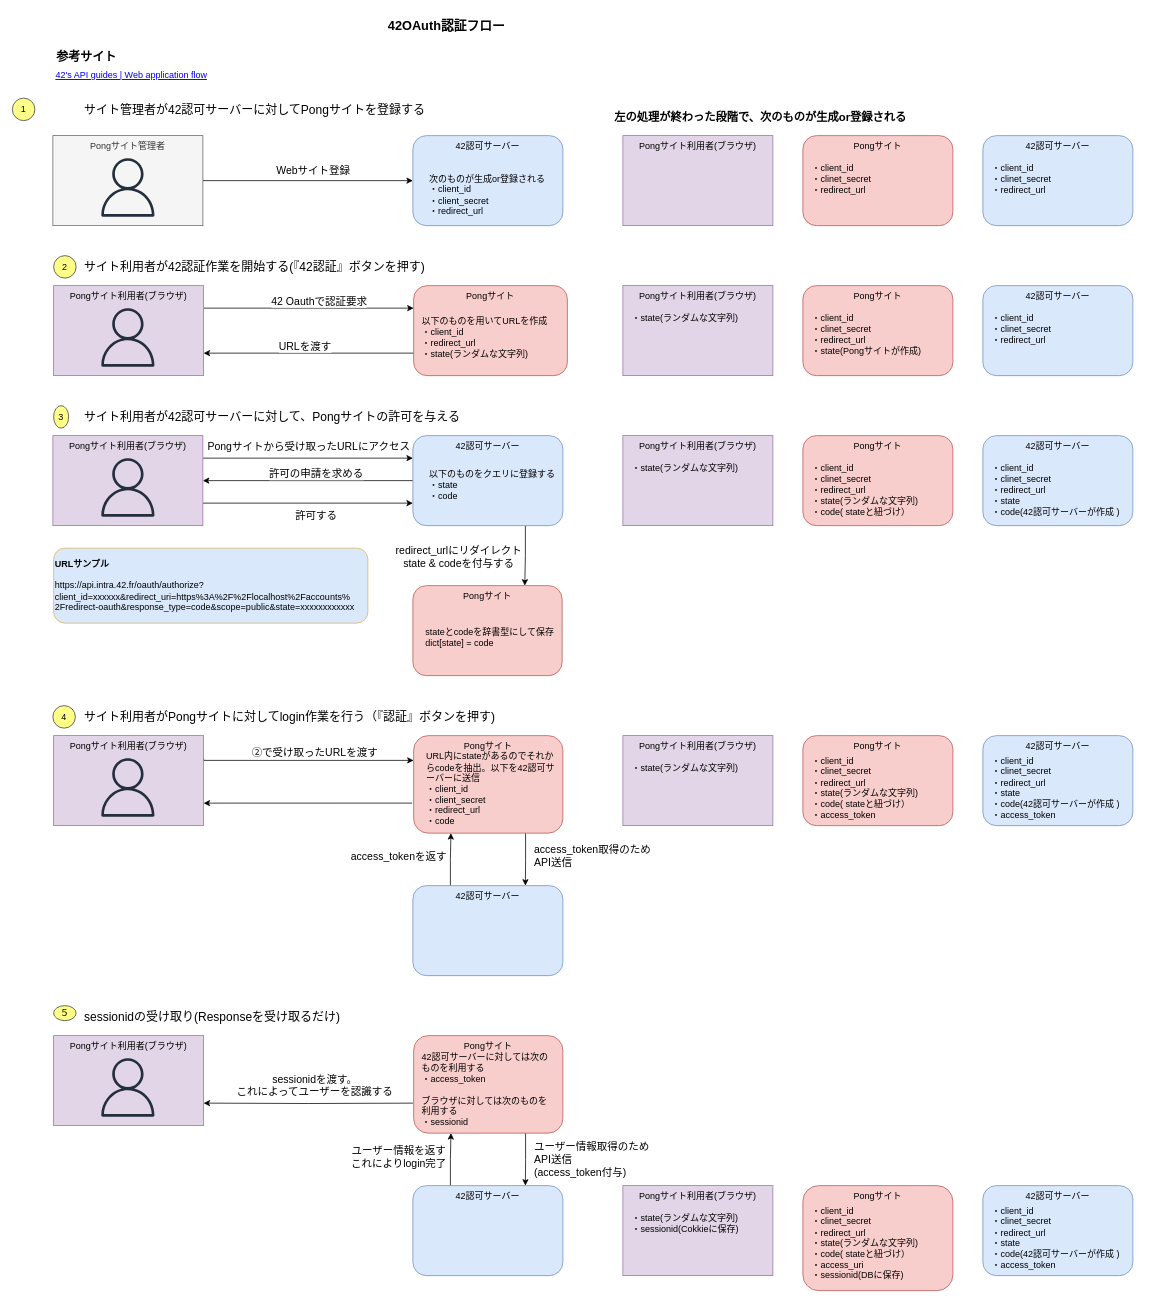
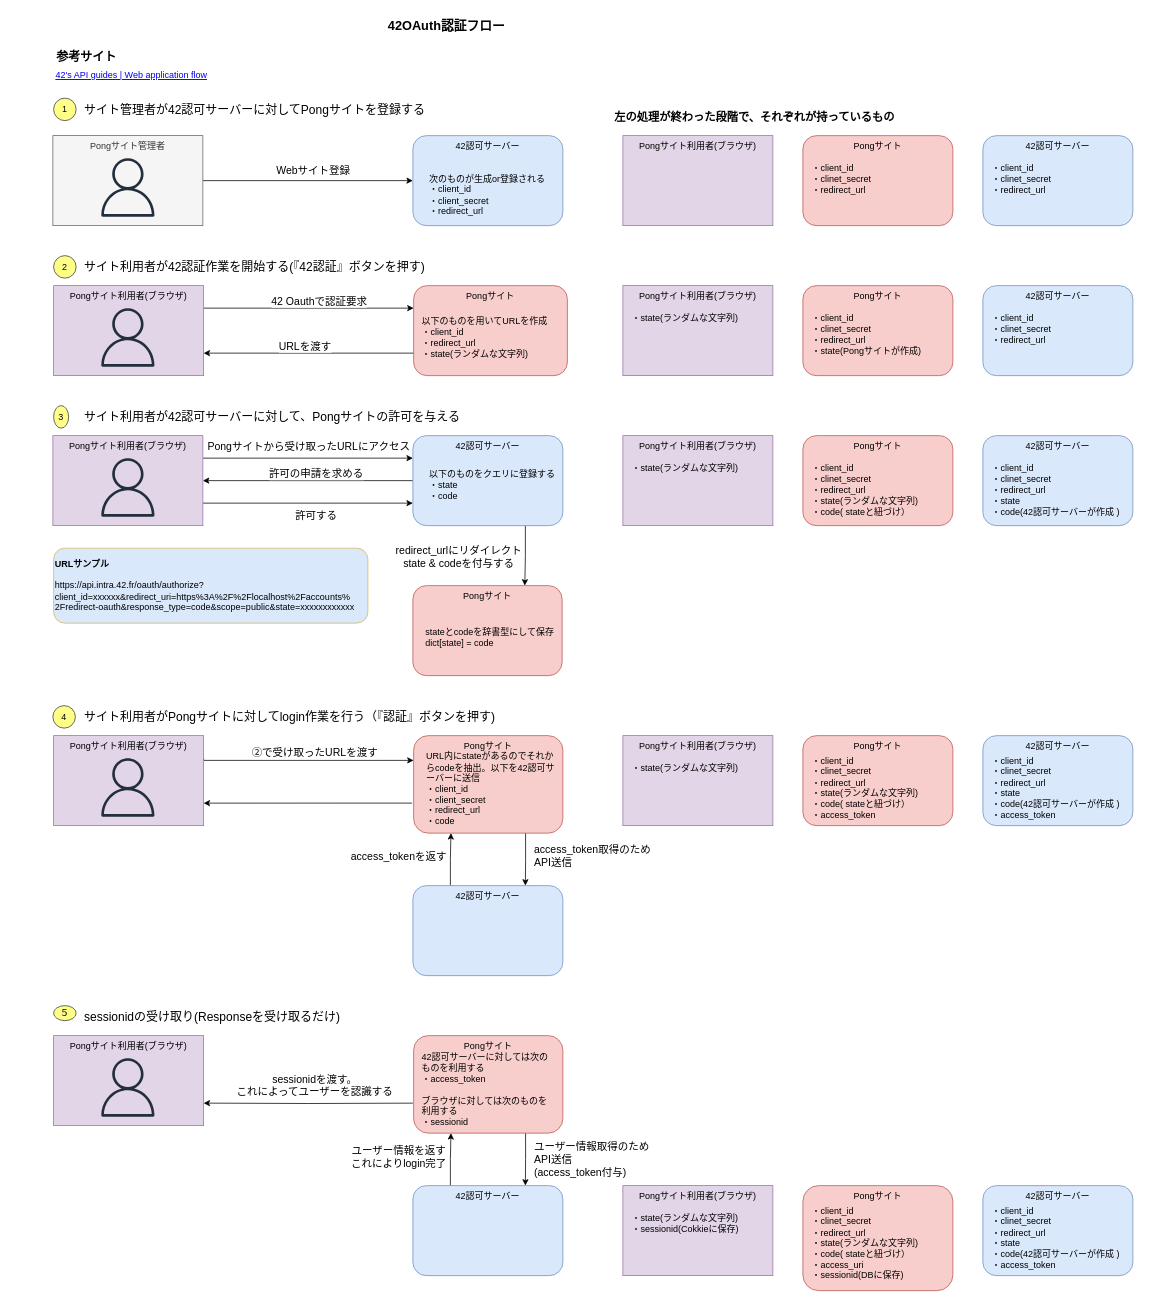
node "1": moved (24, 109) -> (65, 109)
node "左の処理が終わった段階で、次のものが生成or登録される": label "左の処理が終わった段階で、次のものが生成or登録される" -> "左の処理が終わった段階で、それぞれが持っているもの"
